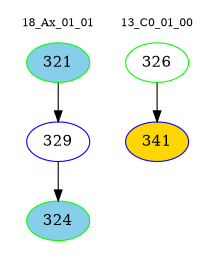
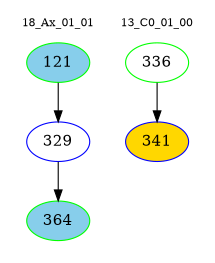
node "321": label "321" -> "121"
node "326": label "326" -> "336"
node "324": label "324" -> "364"
